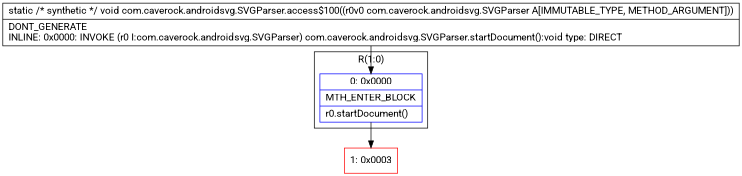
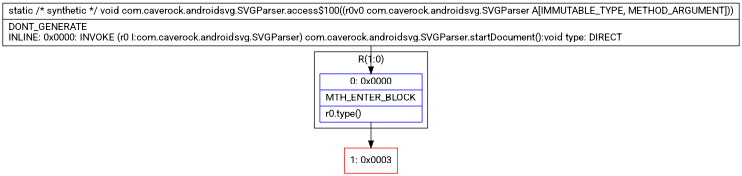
node "0: 0x0000": text "r0.startDocument()" -> "r0.type()"
